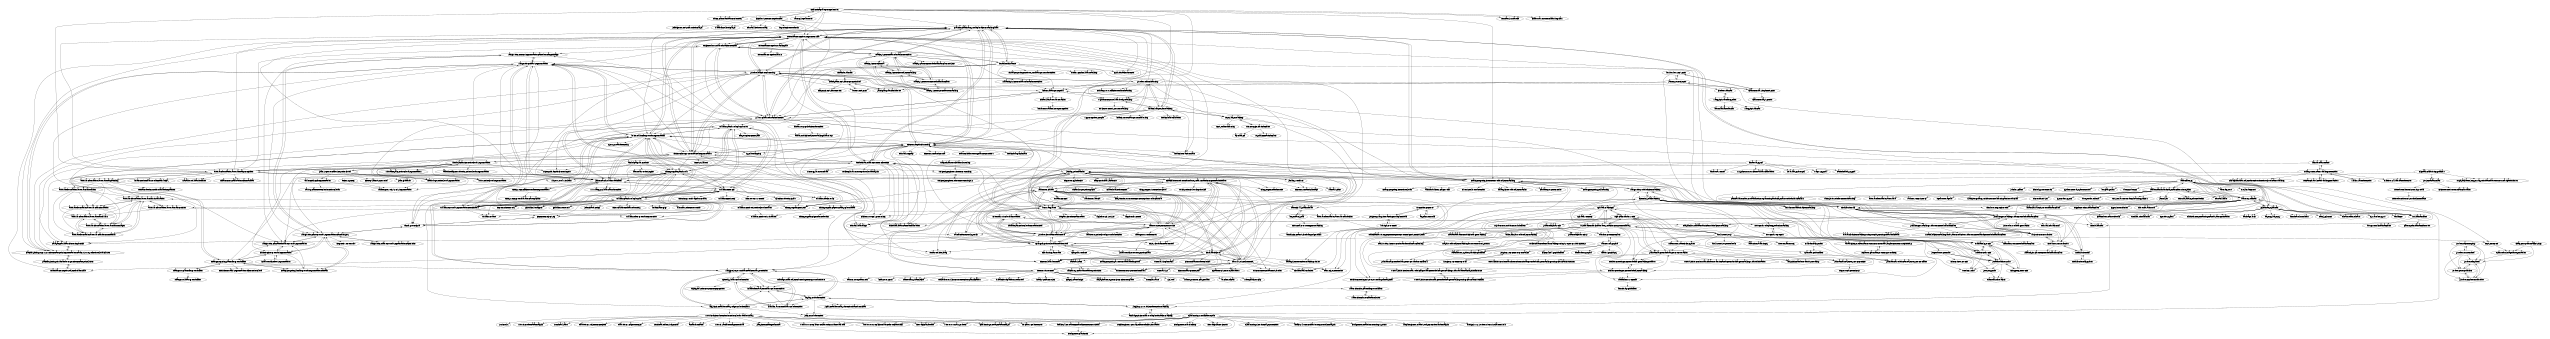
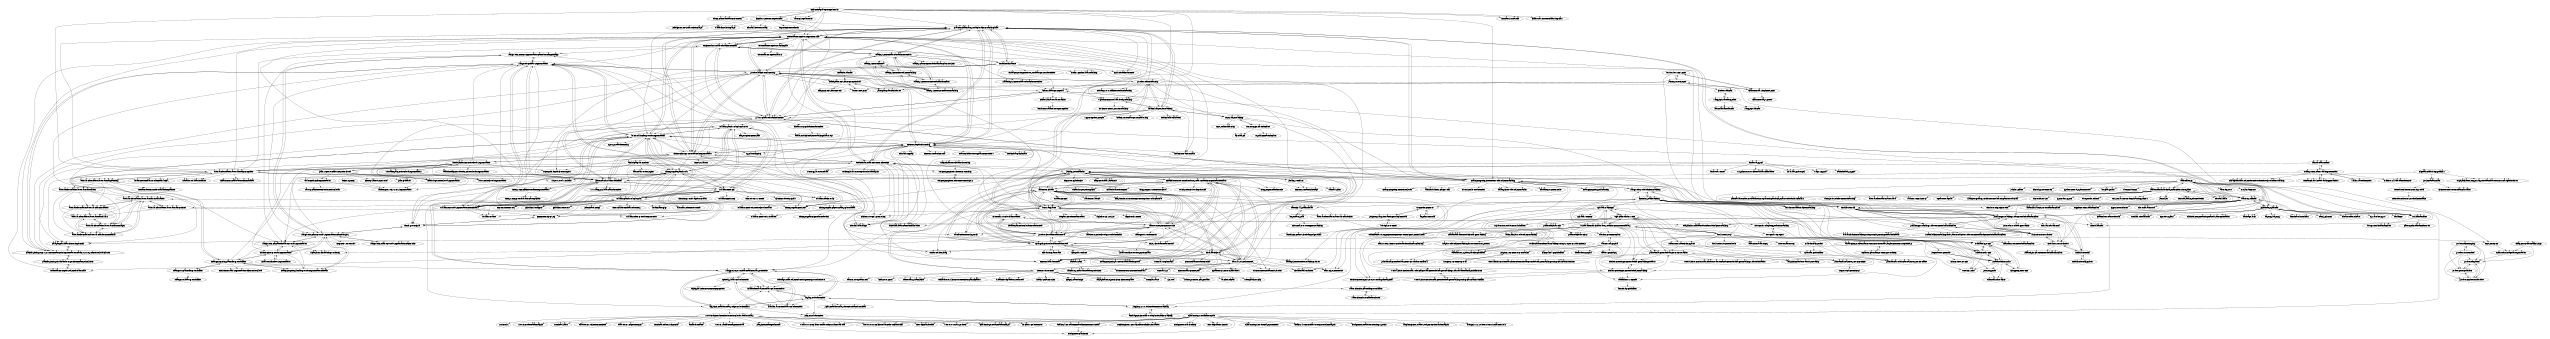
node "n-patiphon/cascaded_ground_seg": added
